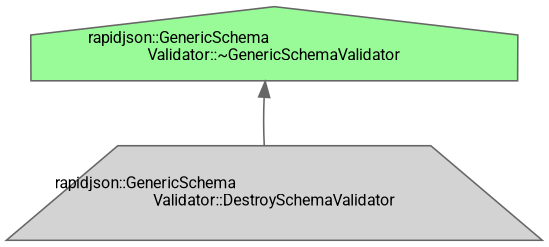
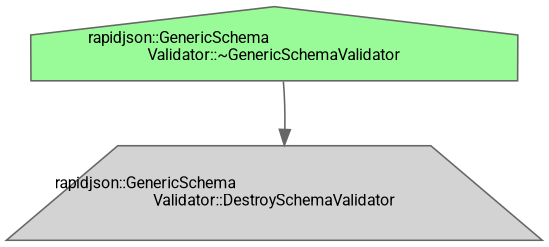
edge "rapidjson::GenericSchema Validator::DestroySchemaValidator" -> "rapidjson::GenericSchema Validator::~GenericSchemaValidator": reversed
